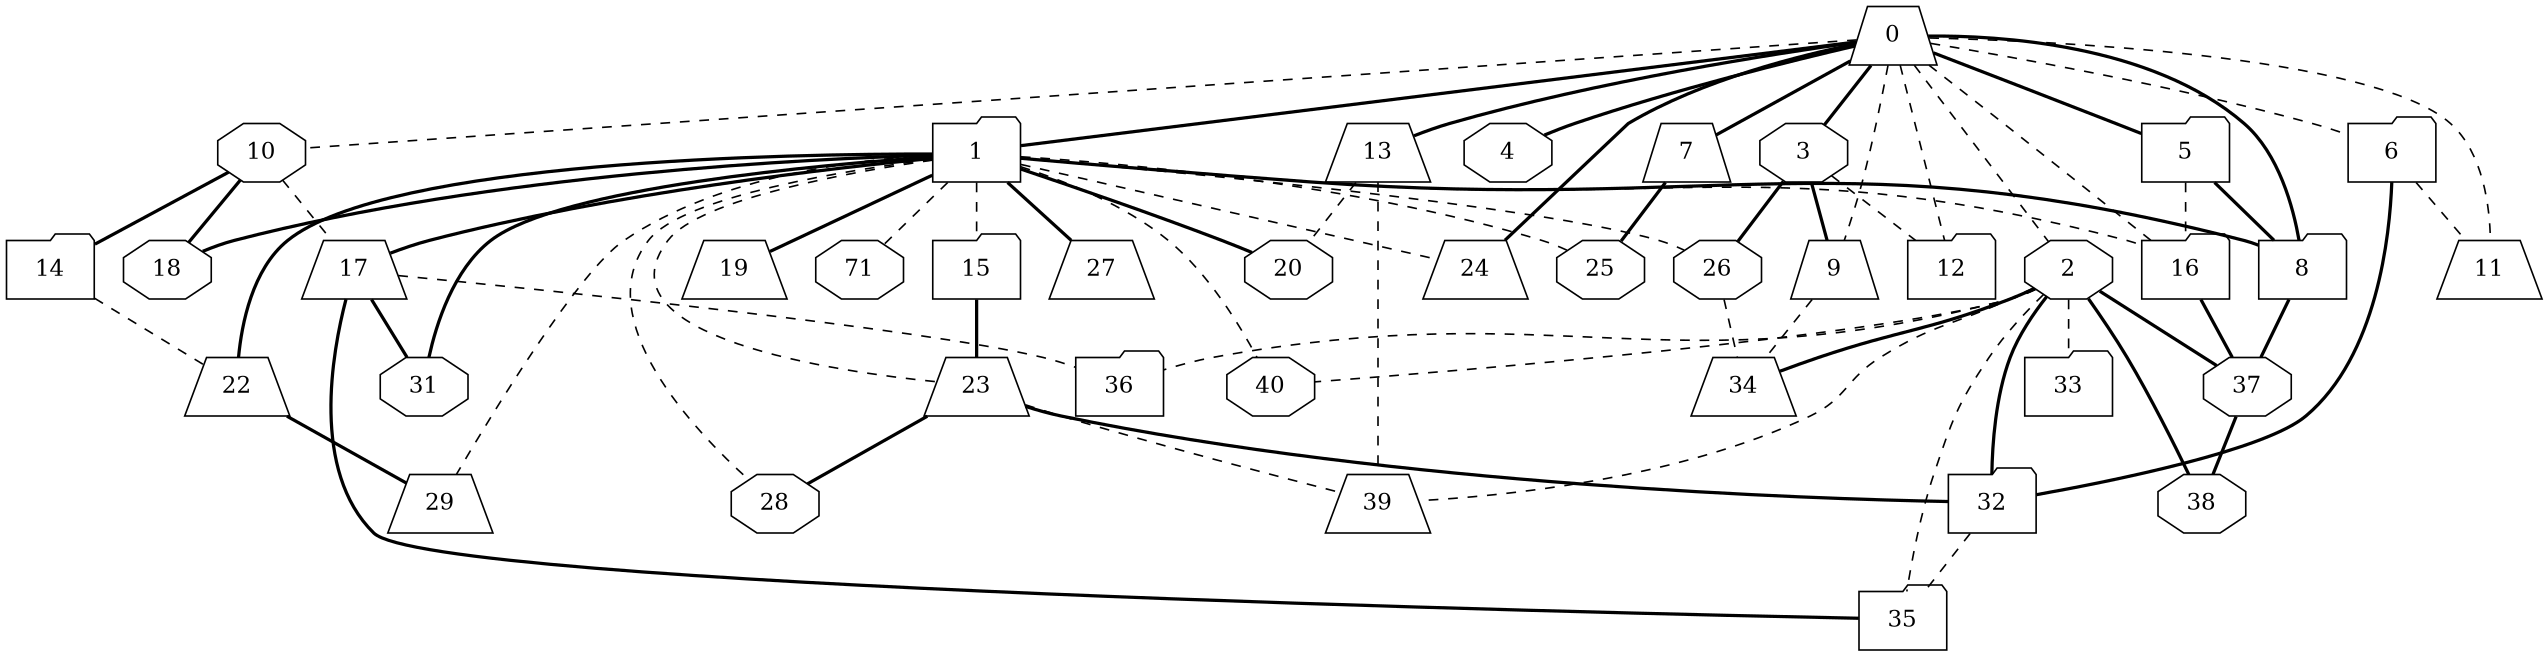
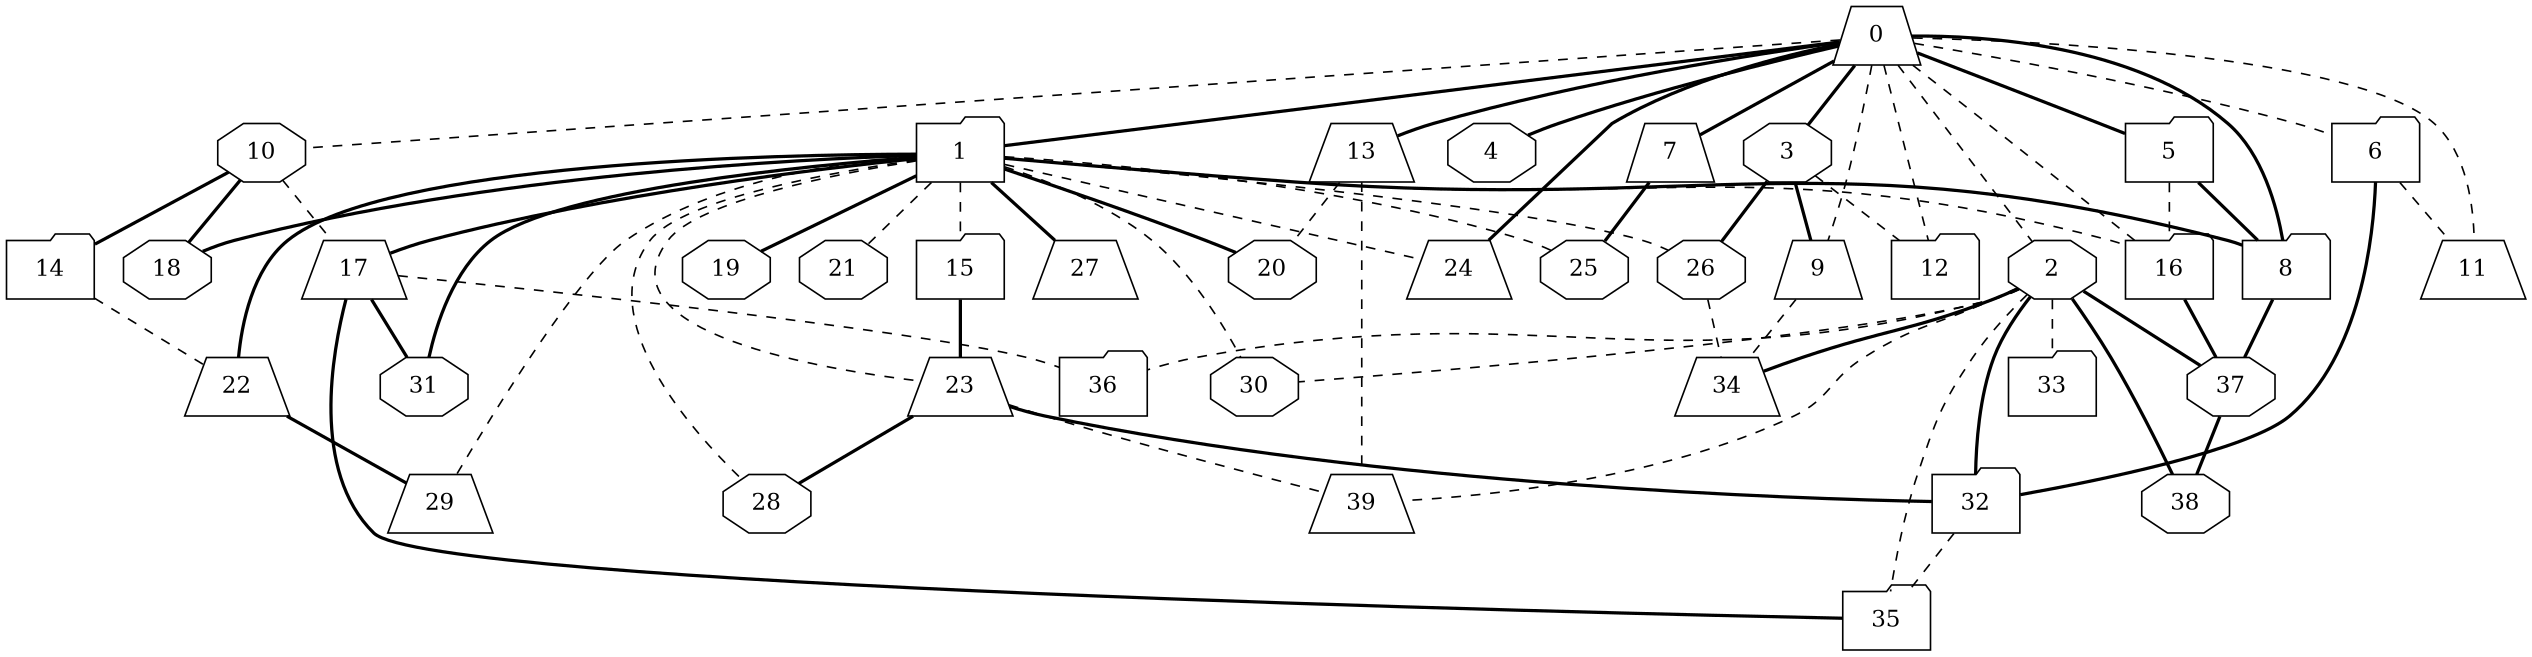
node "19": shape trapezium -> octagon
node "71": label "71" -> "21"
node "40": label "40" -> "30"
